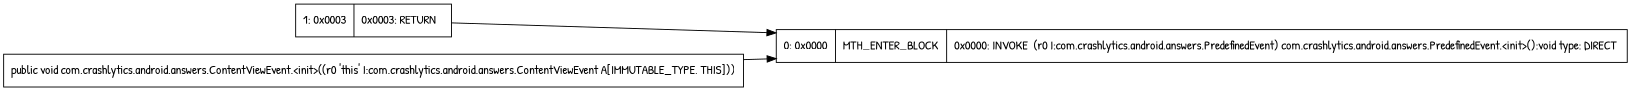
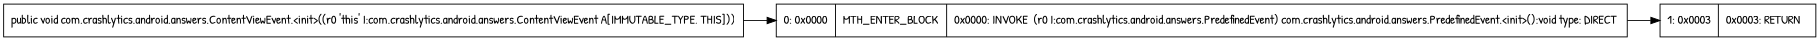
edge "1: 0x0003" -> "0: 0x0000": reversed
